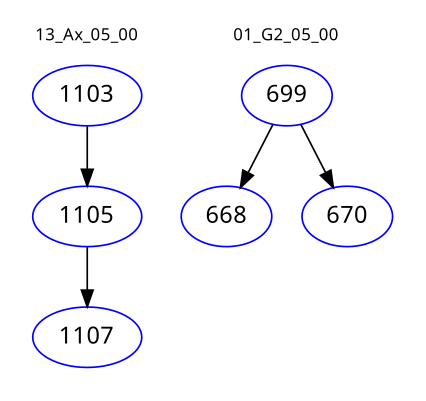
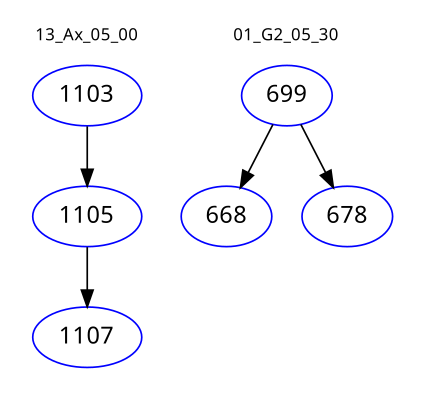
cluster "01_G2_05_00": label "01_G2_05_00" -> "01_G2_05_30"
node "670": label "670" -> "678"
